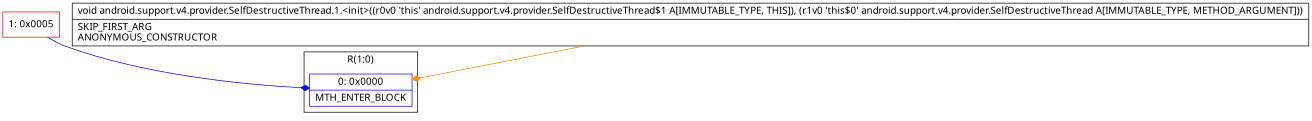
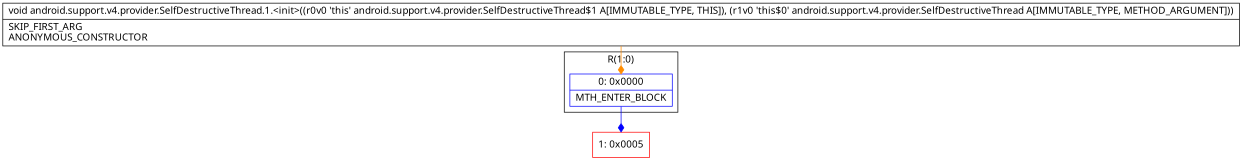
edge "1: 0x0005" -> "0: 0x0000": reversed
